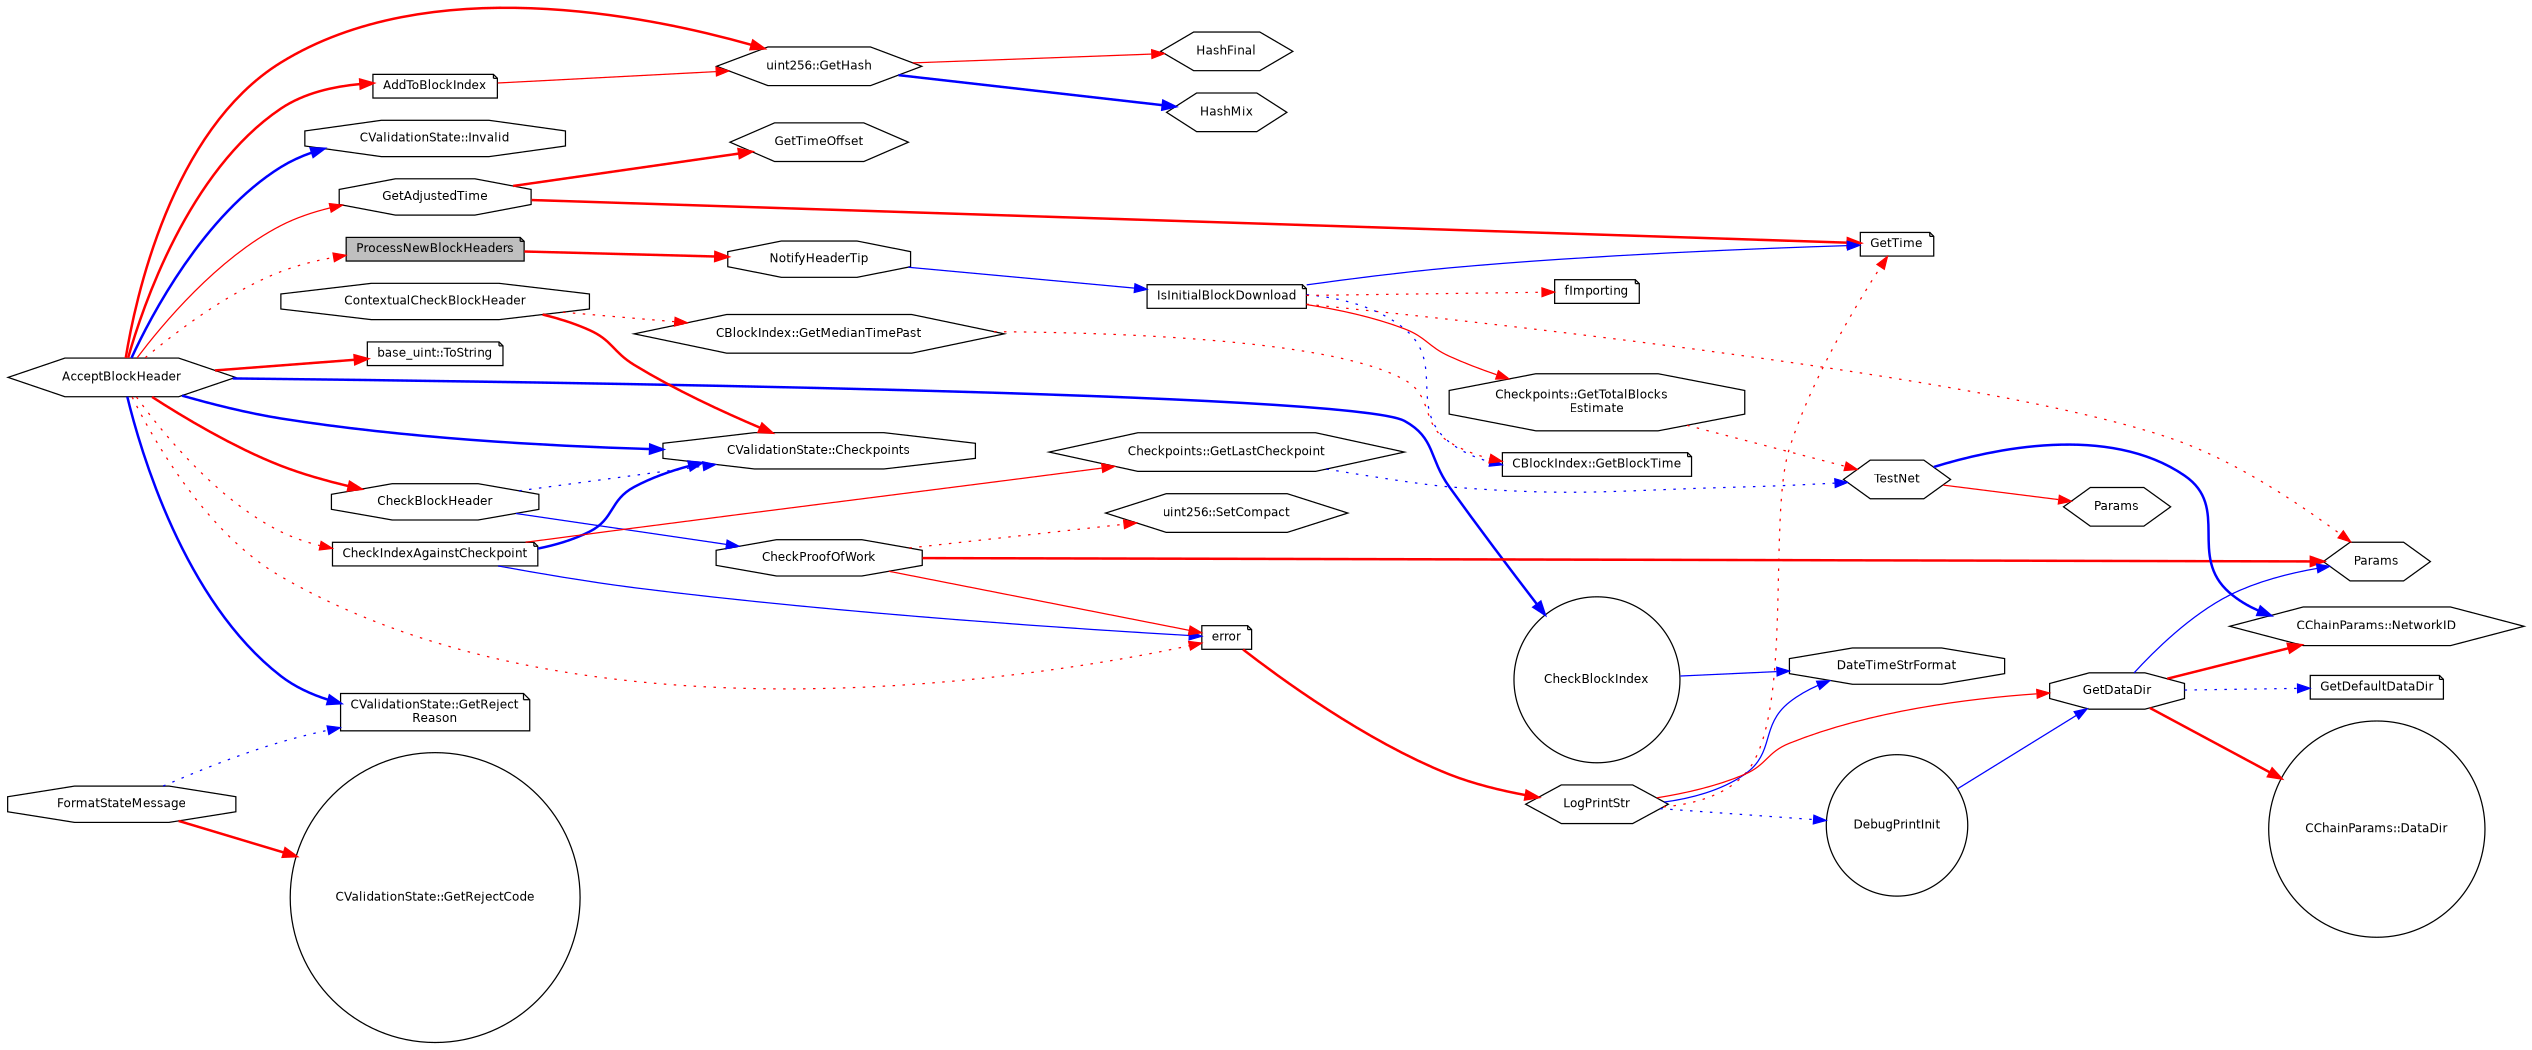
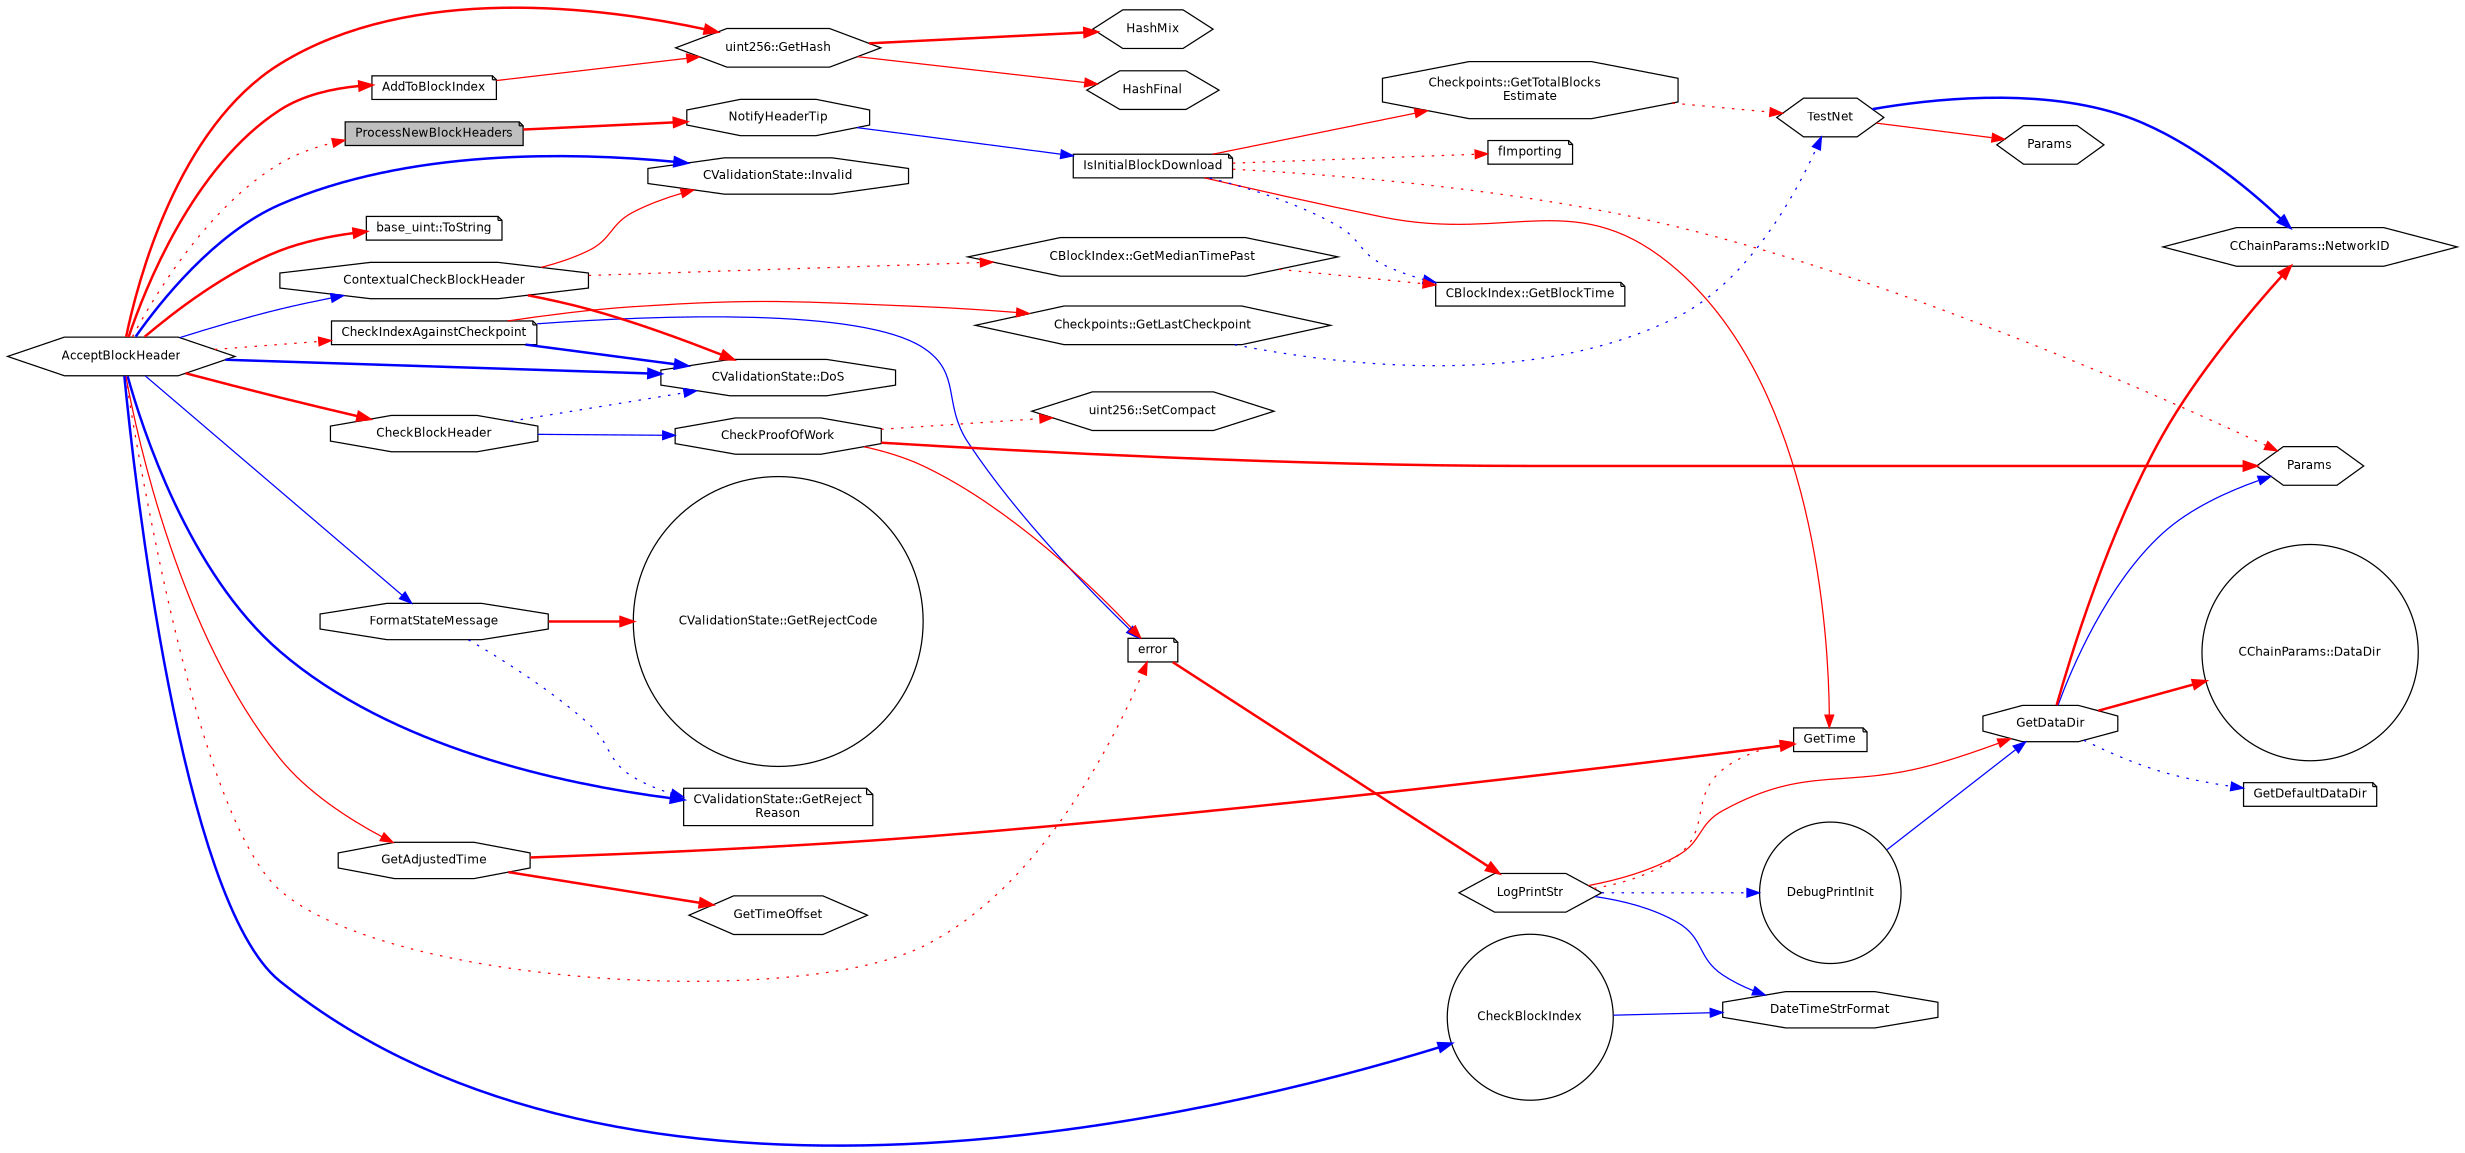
edge "uint256::GetHash" -> "HashMix": color blue -> red
edge "ContextualCheckBlockHeader" -> "CValidationState::Invalid": added
edge "IsInitialBlockDownload" -> "GetTime": color blue -> red
edge "AcceptBlockHeader" -> "ContextualCheckBlockHeader": added
node "CValidationState::Checkpoints": label "CValidationState::Checkpoints" -> "CValidationState::DoS"
edge "AcceptBlockHeader" -> "FormatStateMessage": added
